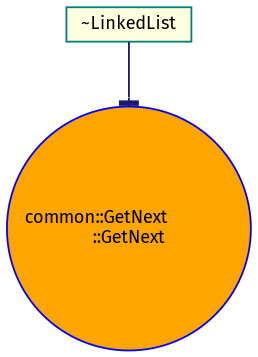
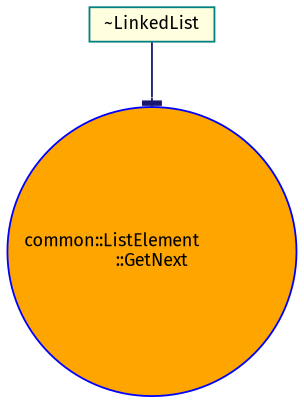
node "common::GetNext ::GetNext": label "common::GetNext ::GetNext" -> "common::ListElement ::GetNext"
